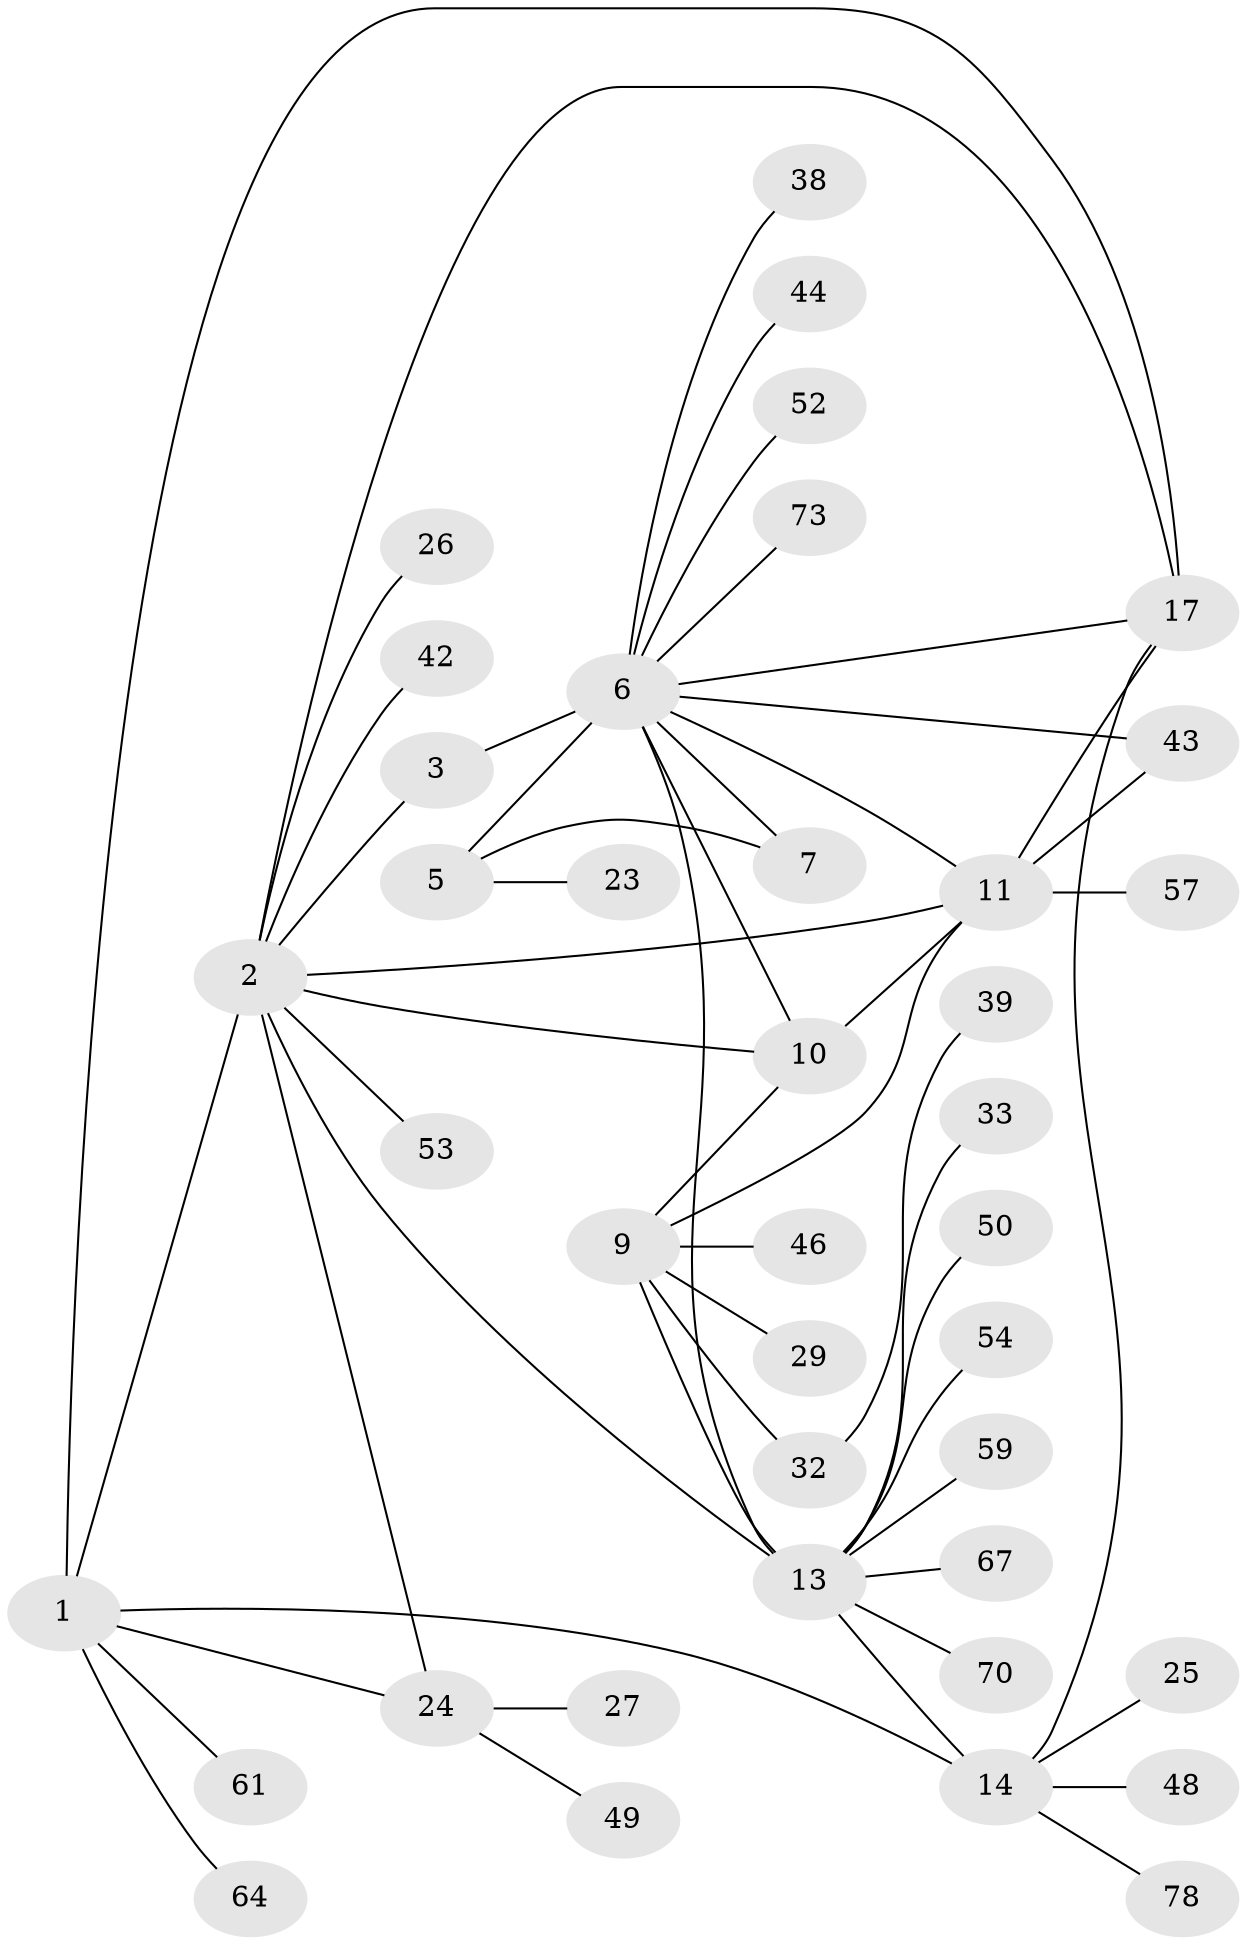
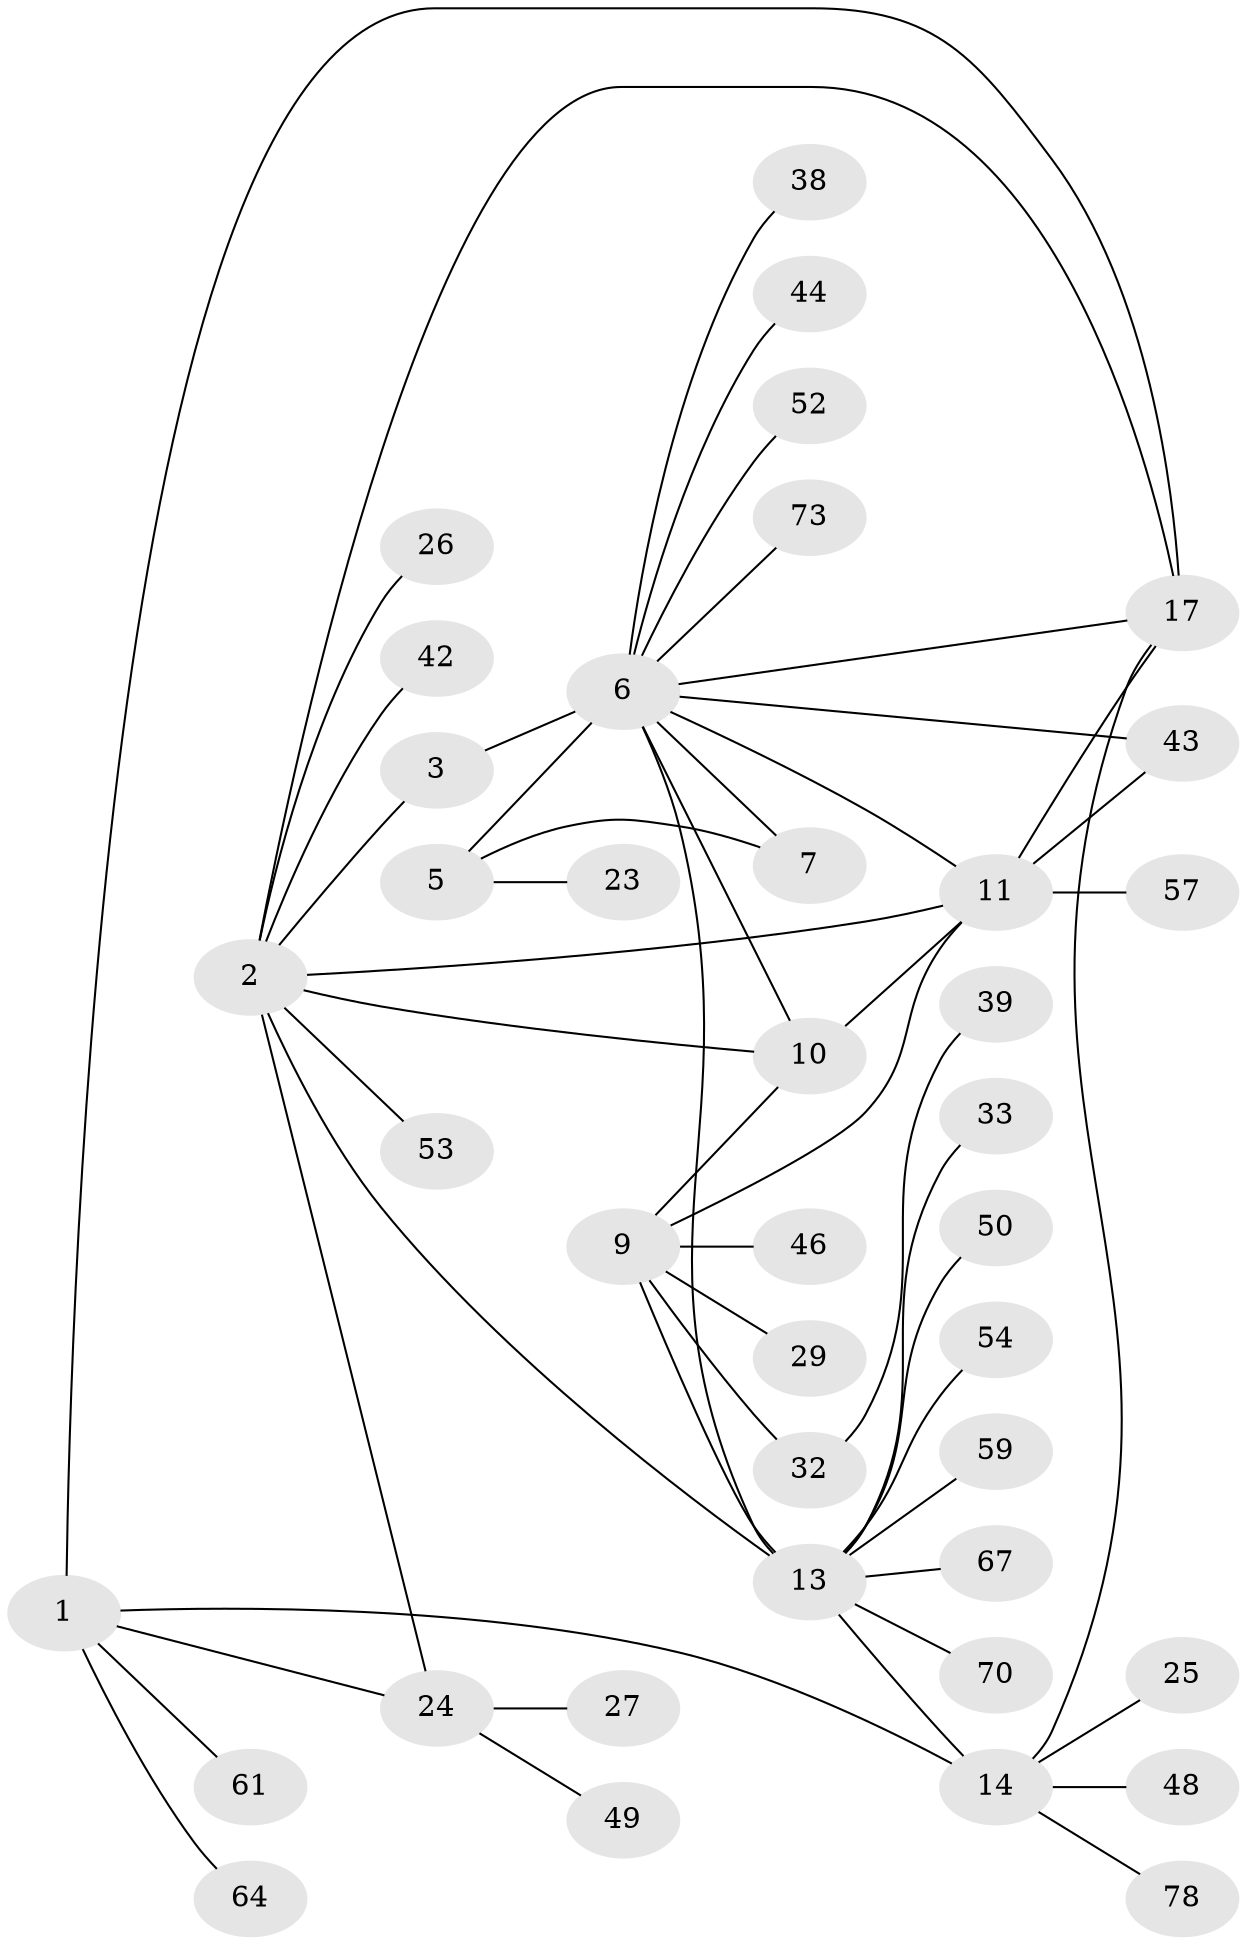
edge "2" -- "1": removed
